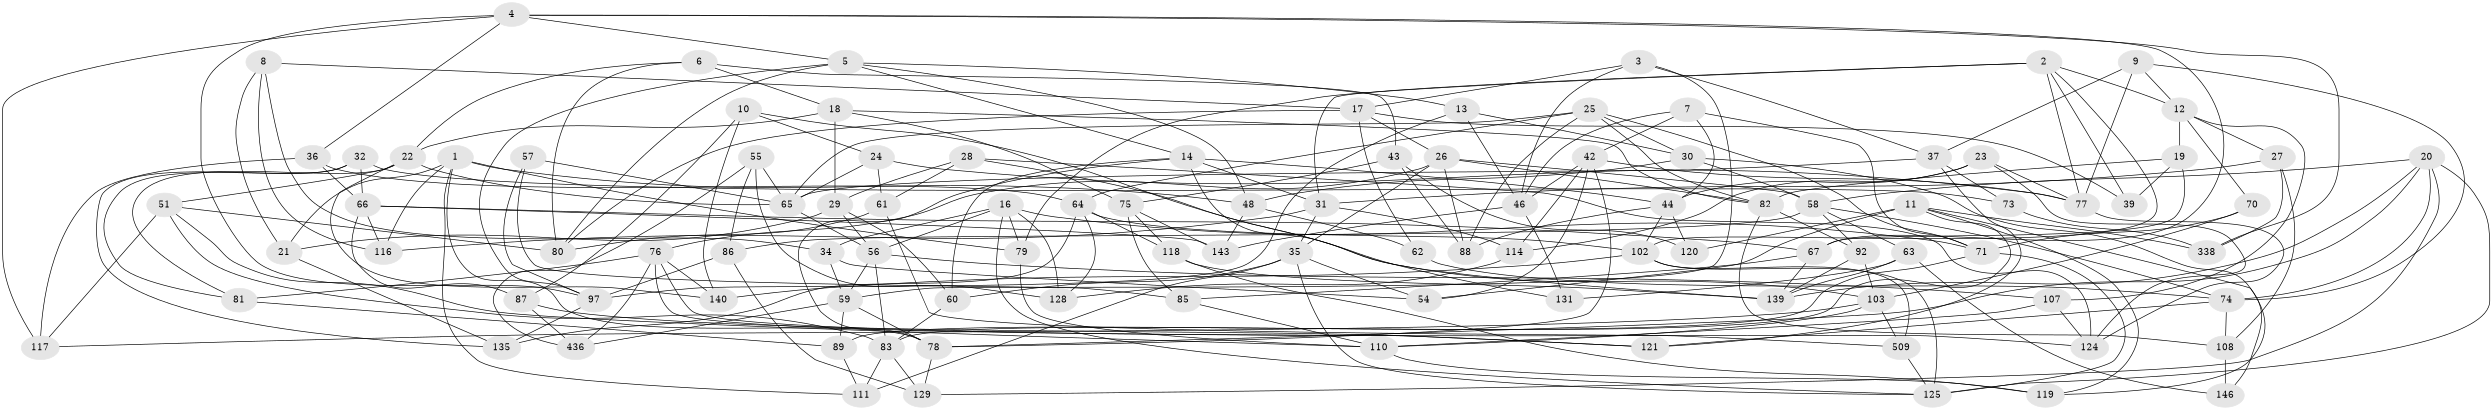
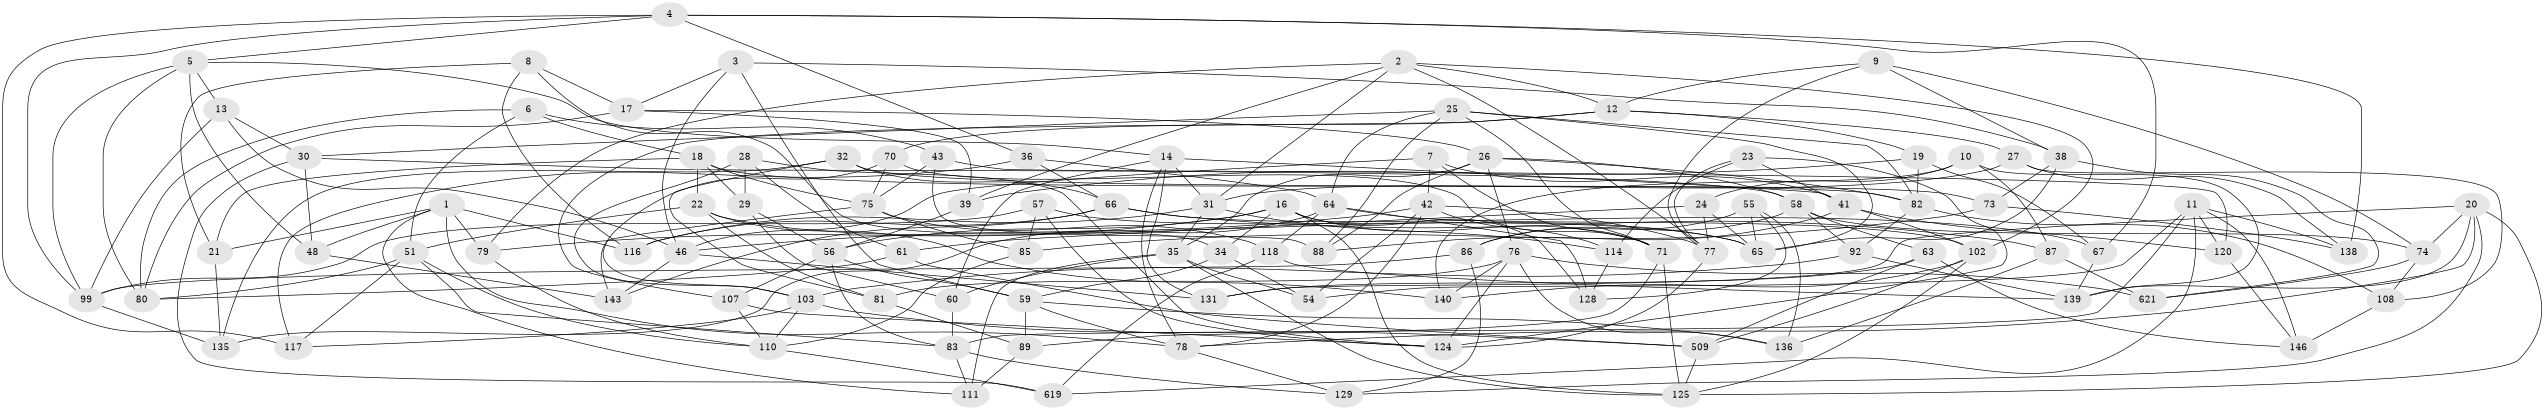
edge "6" -- "22": now "6" -- "51"
node "37": label "37" -> "38"
edge "20" -- "58": now "20" -- "131"
edge "70" -- "75": added
node "44": label "44" -> "41"
edge "65" -- "56": now "39" -- "56"
edge "29" -- "21": now "18" -- "21"
node "62": removed
node "338": label "338" -> "138"
edge "67" -- "85": now "73" -- "85"
edge "63" -- "139": now "63" -- "509"
edge "120" -- "146": added
node "97": label "97" -> "99"
edge "57" -- "124": added
node "436": label "436" -> "136"
node "121": label "121" -> "621"
node "119": label "119" -> "619"
